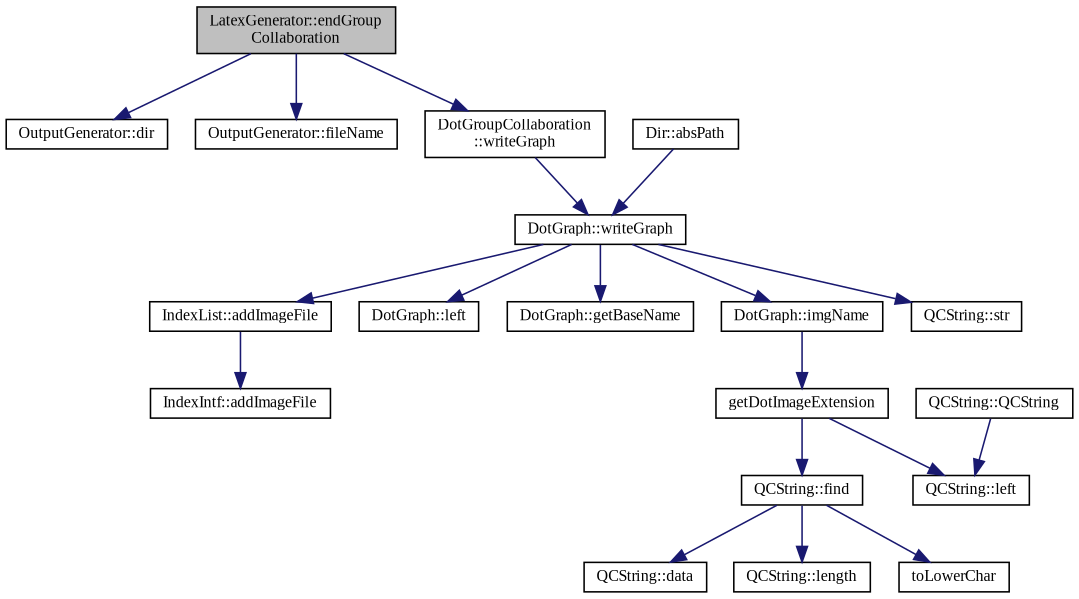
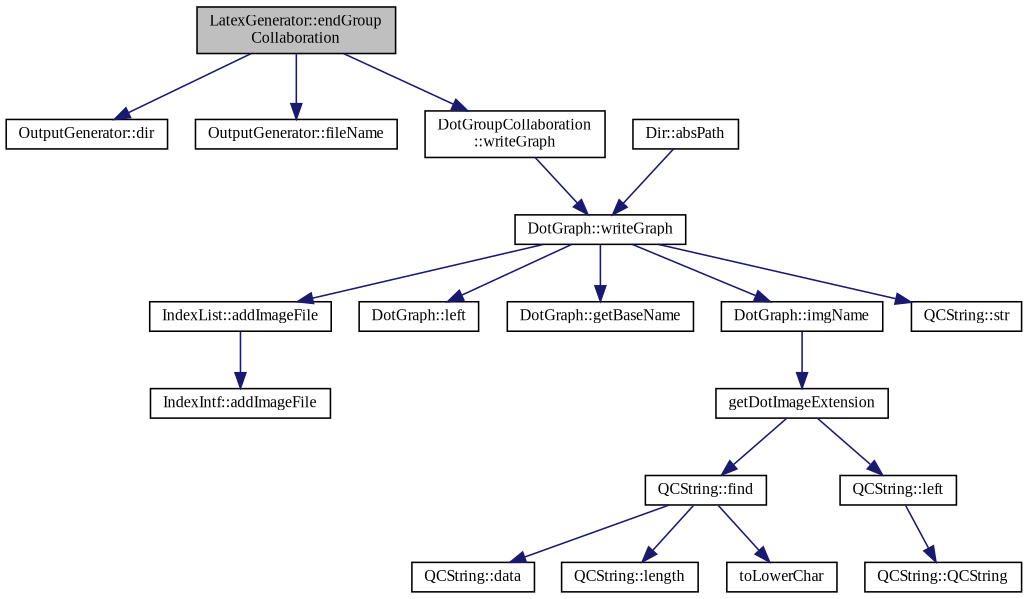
edge "QCString::QCString" -> "QCString::left": reversed
